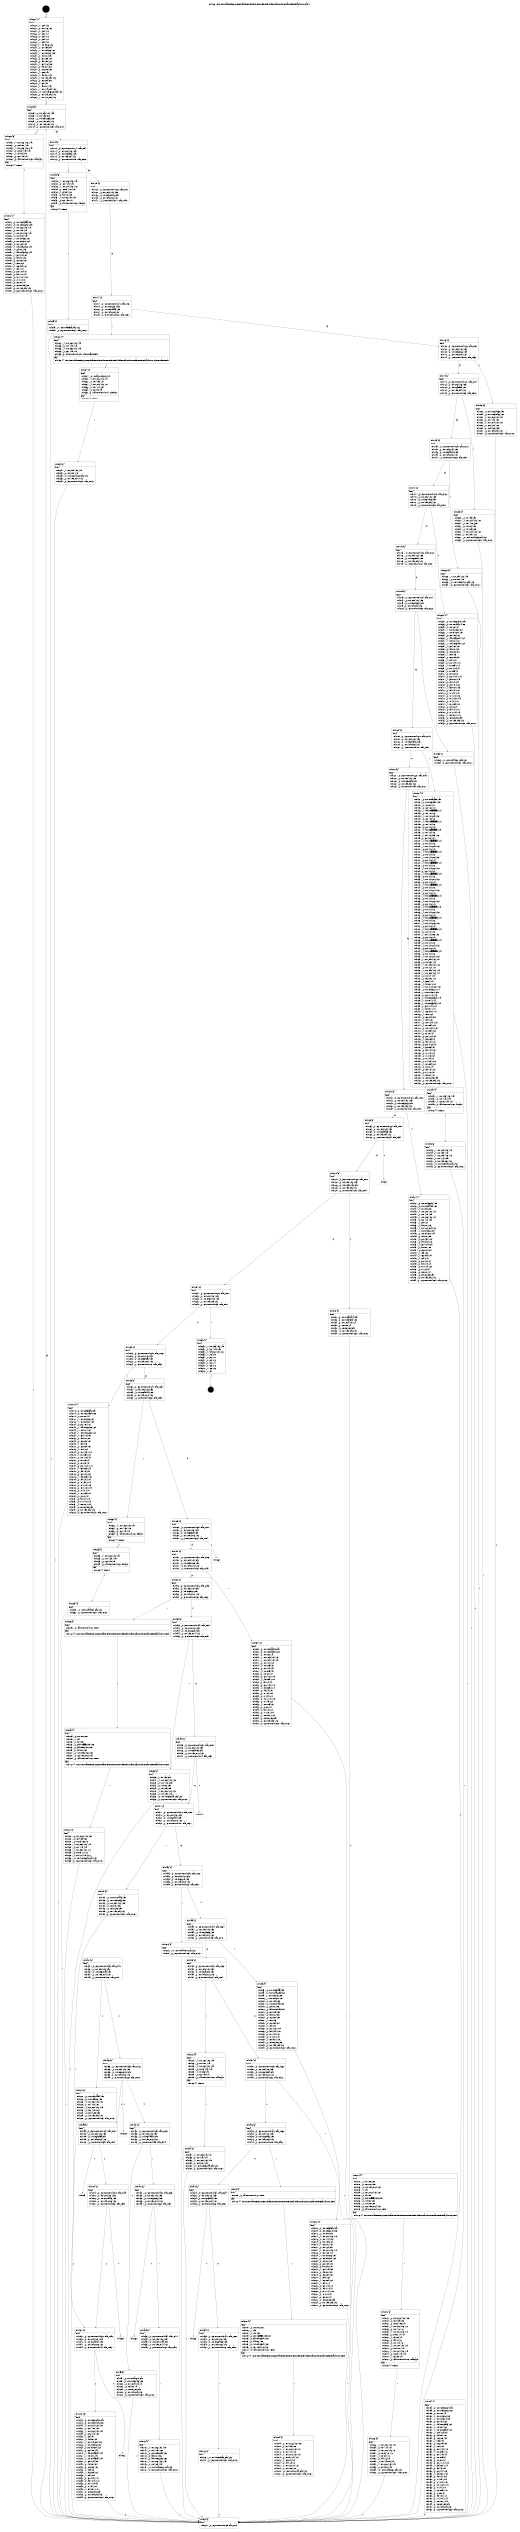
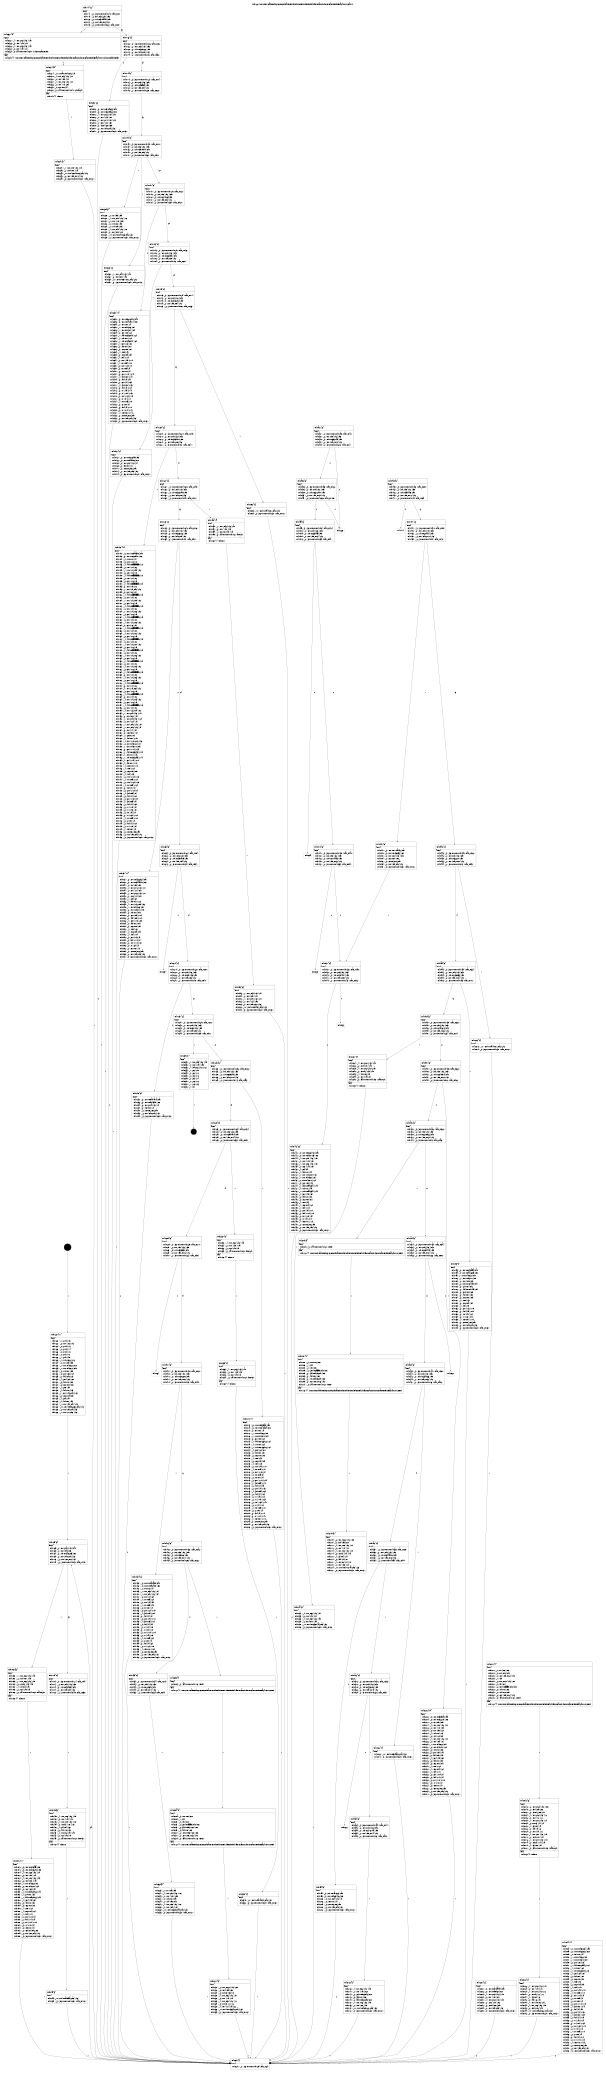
node "0x40172b [28]": removed
edge "0x40177f [28]" -> "0x40250e [34]": now "0x40179b [28]" -> "0x40250e [34]"
node "0x401d61 [30]": added
edge "0x40193f [28]" -> "0x40195b [28]": removed, label "16"
edge "0x401ac7 [28]" -> "0x4022c1 [36]": now "0x401ac7 [28]" -> "0x40268e"
edge "0x401ae3 [28]" -> "0x401a57 [28]": now "0x401a3b [28]" -> "0x401a57 [28]"
